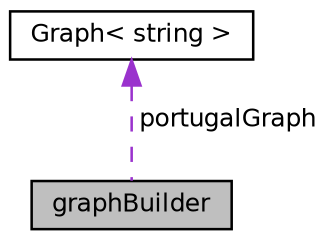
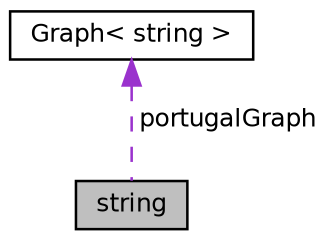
node "graphBuilder": label "graphBuilder" -> "string"
